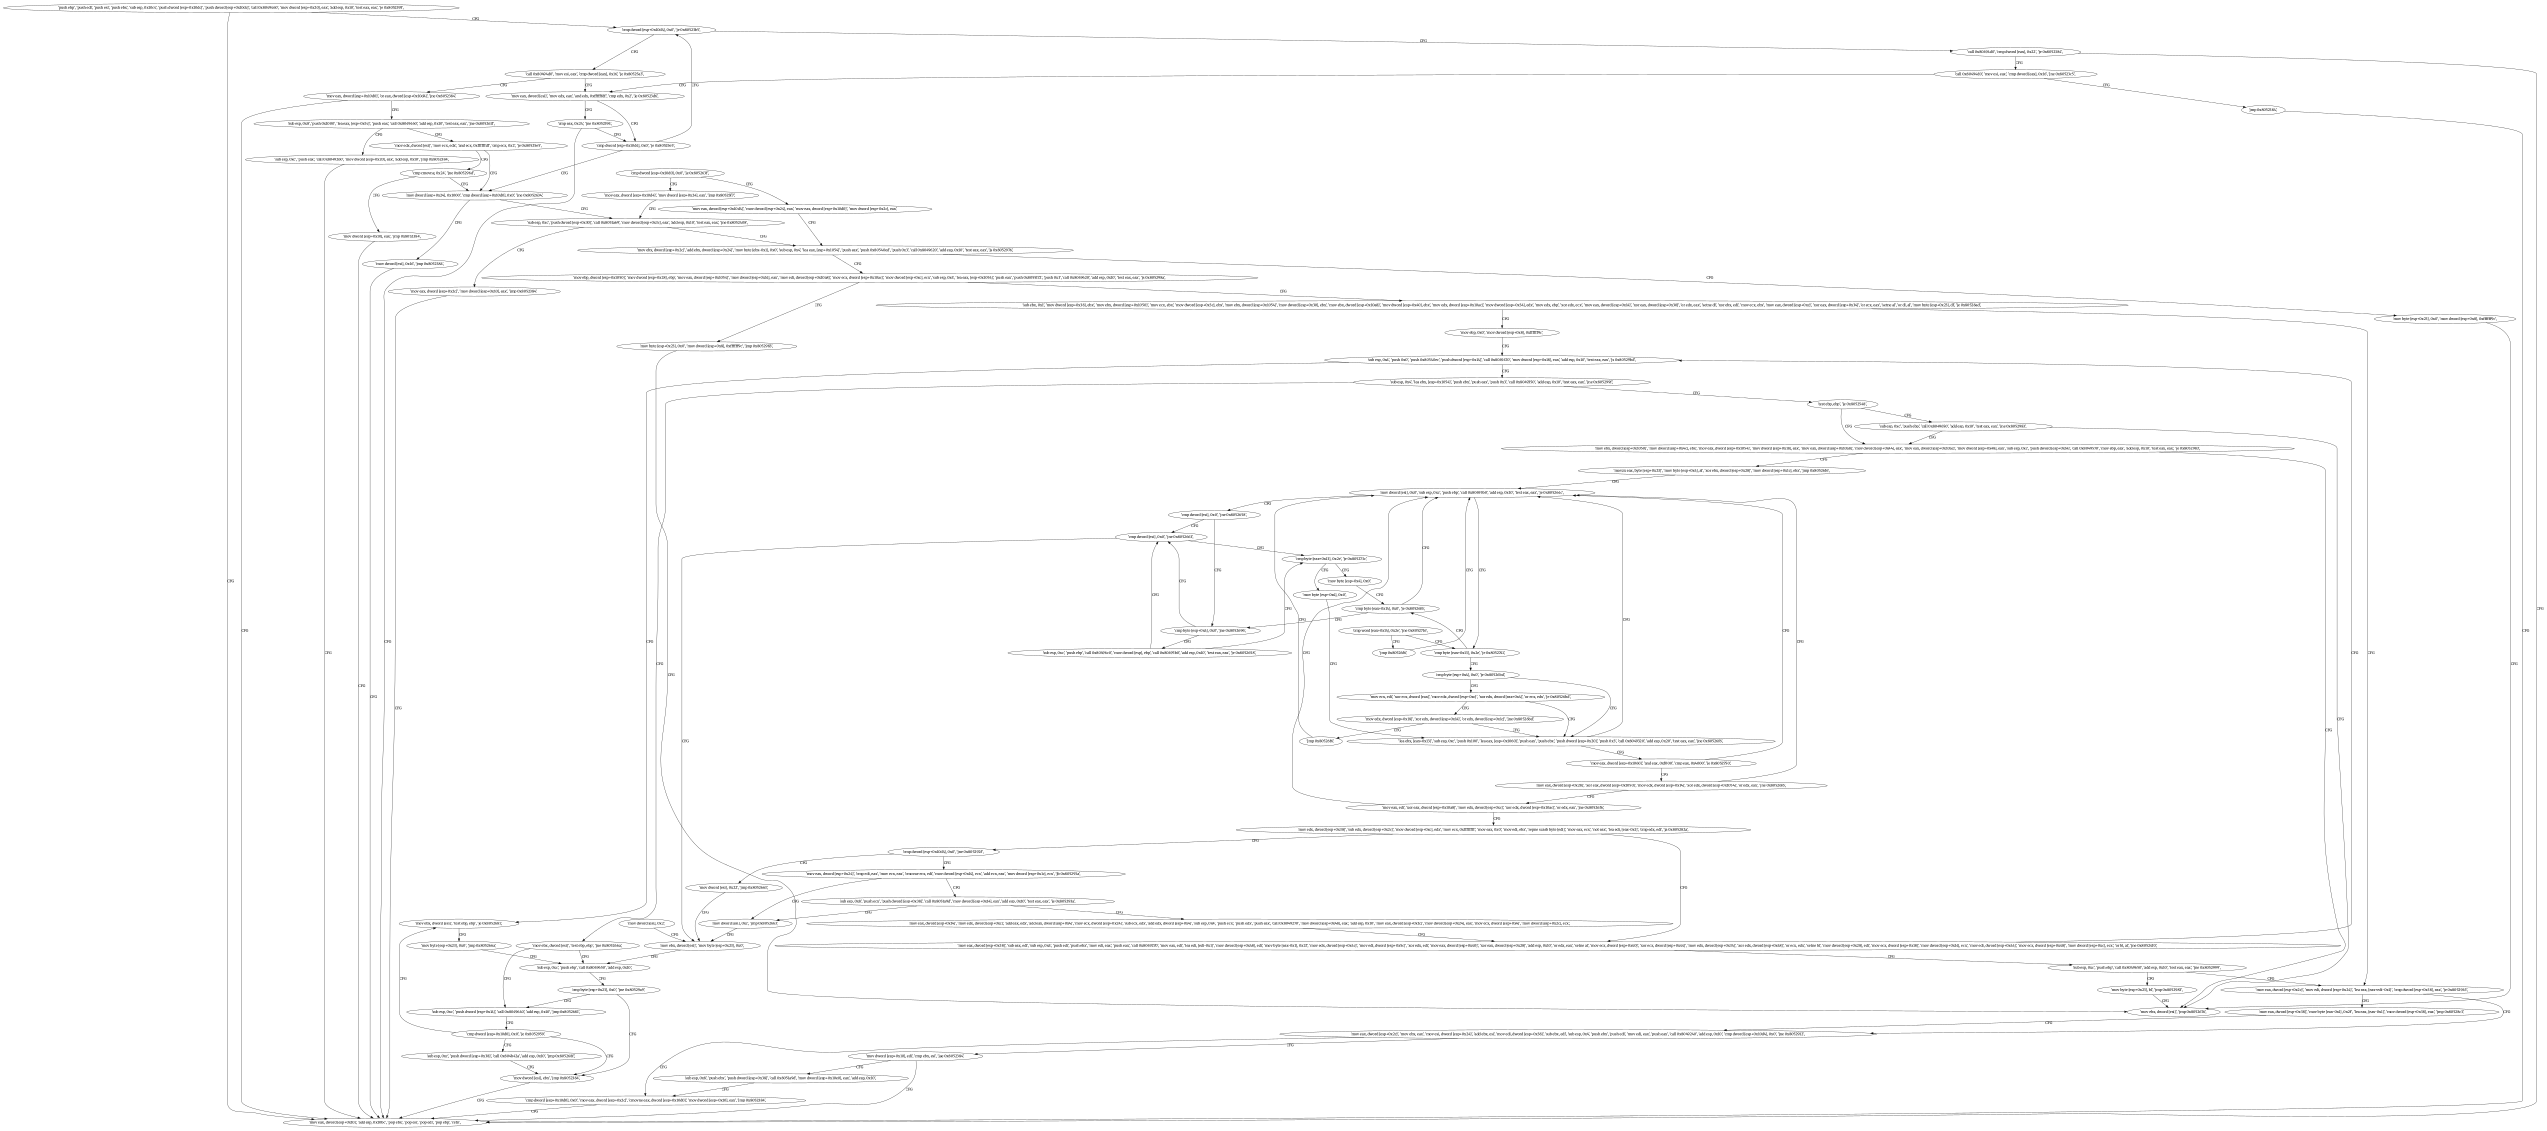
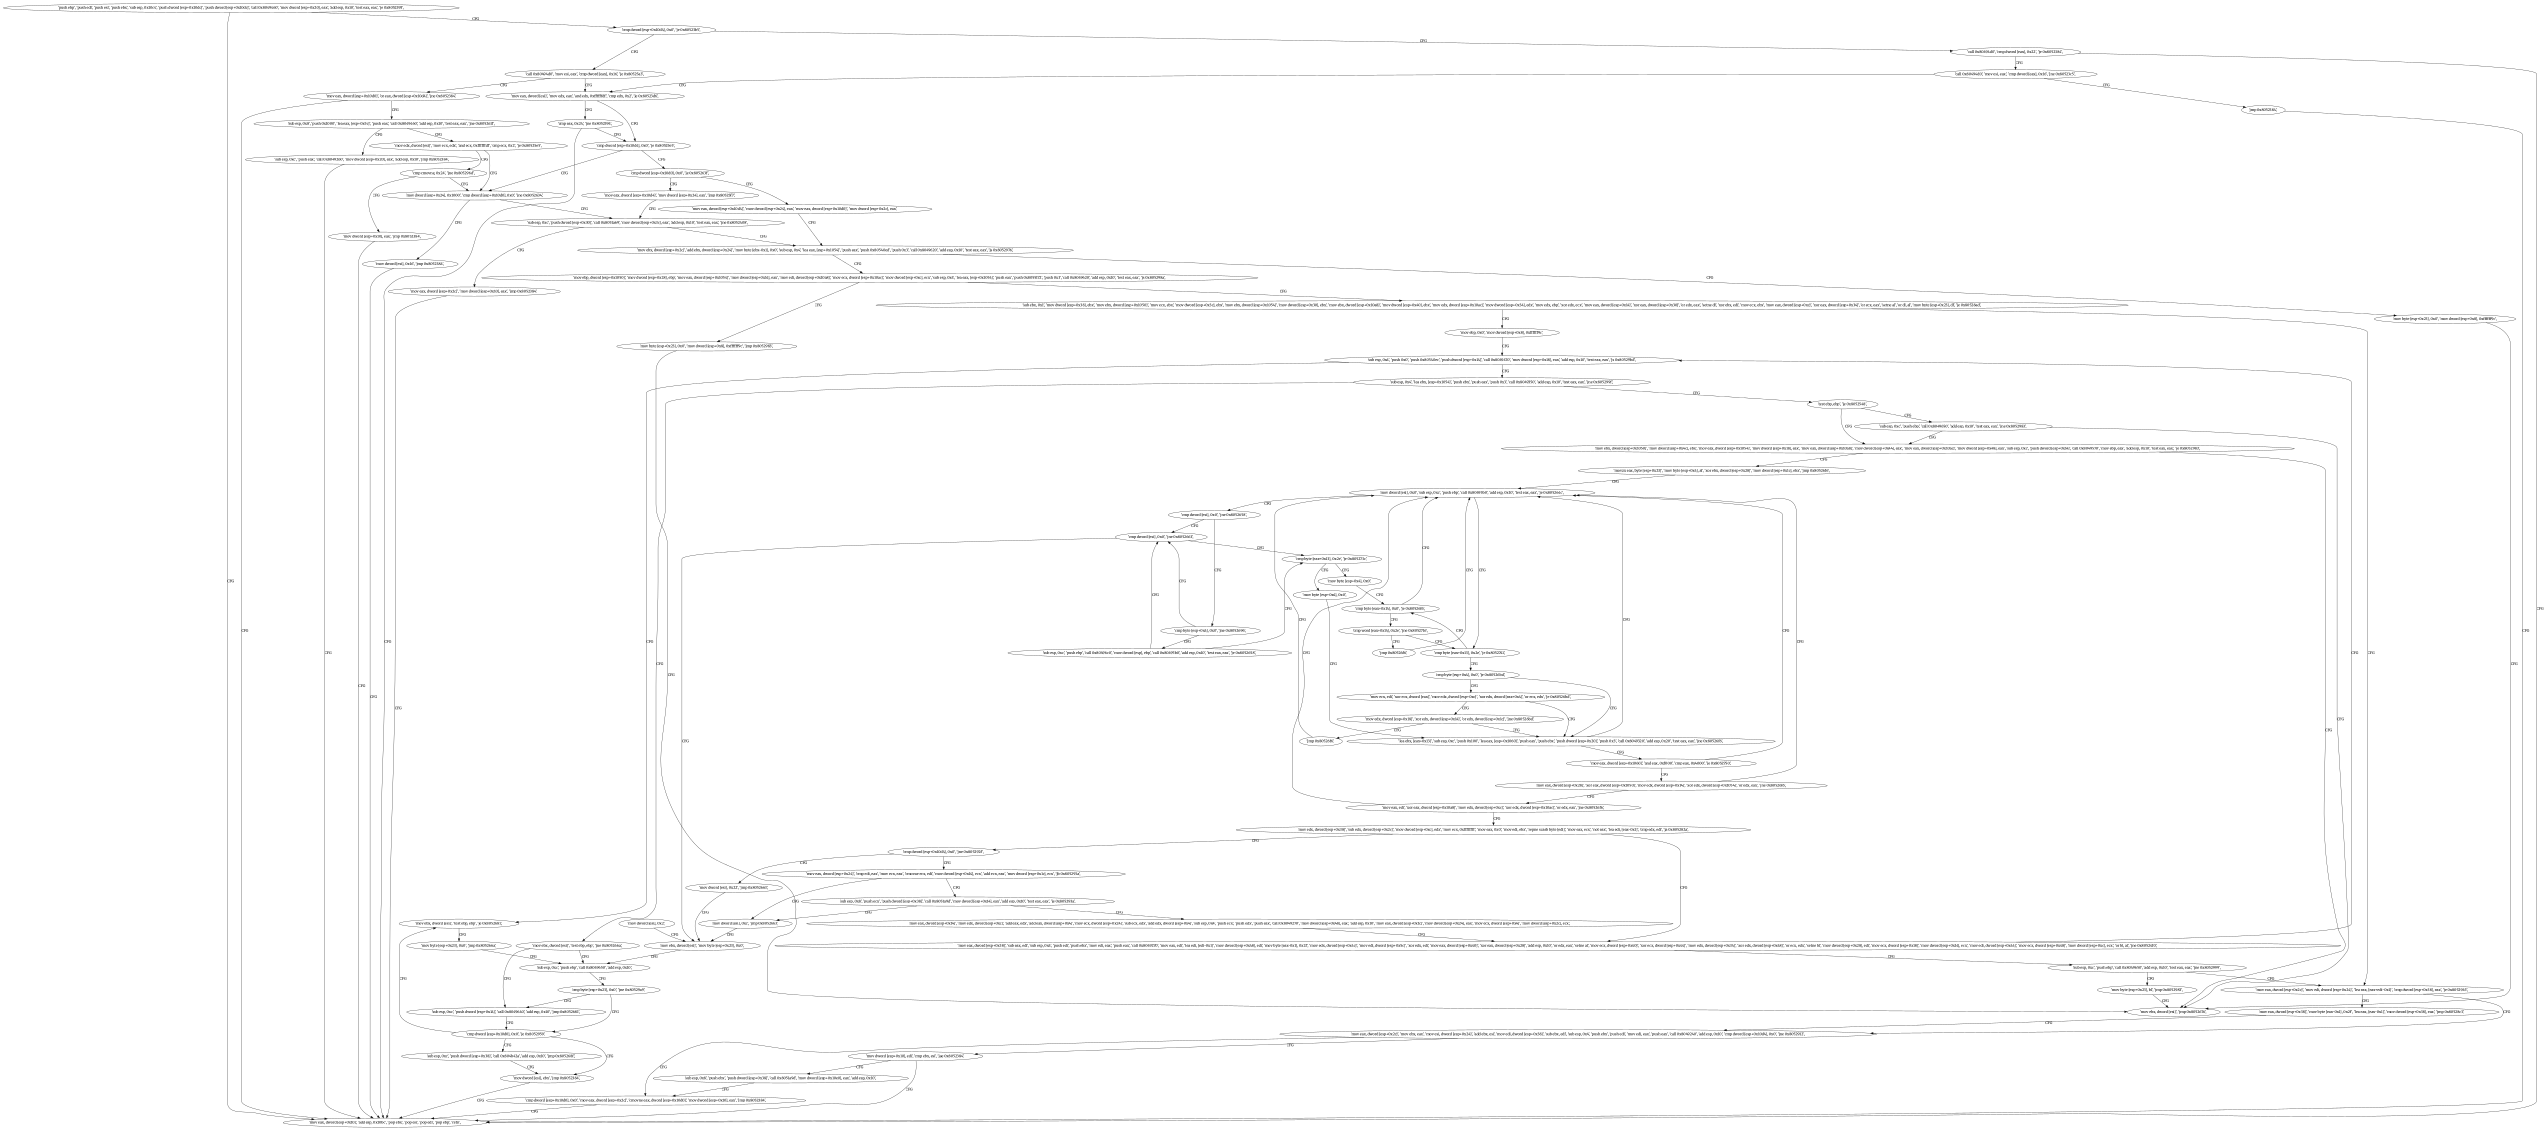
edge "'cmp dword [esp+0x10d4], 0x0', 'je 0x80525e5'," -> "'cmp dword [esp+0x10d4], 0x0', 'je 0x80523b5',": now "'cmp dword [esp+0x10d4], 0x0', 'je 0x80525e5'," -> "'cmp dword [esp+0x10d0], 0x0', 'je 0x805263f',"
edge "'cmp byte [eax+0x14], 0x0', 'je 0x80526f6'," -> "'cmp byte [esp+0x4], 0x0', 'jne 0x8052696',": now "'cmp byte [eax+0x14], 0x0', 'je 0x80526f6'," -> "'cmp word [eax+0x14], 0x2e', 'jne 0x8052716',"
edge "'cmp byte [esp+0x23], 0x0', 'jne 0x80529a9'," -> "'mov dword [esi], ebx', 'jmp 0x8052384',": now "'cmp byte [esp+0x23], 0x0', 'jne 0x80529a9'," -> "'cmp dword [esp+0x10d0], 0x0', 'je 0x8052959',"
